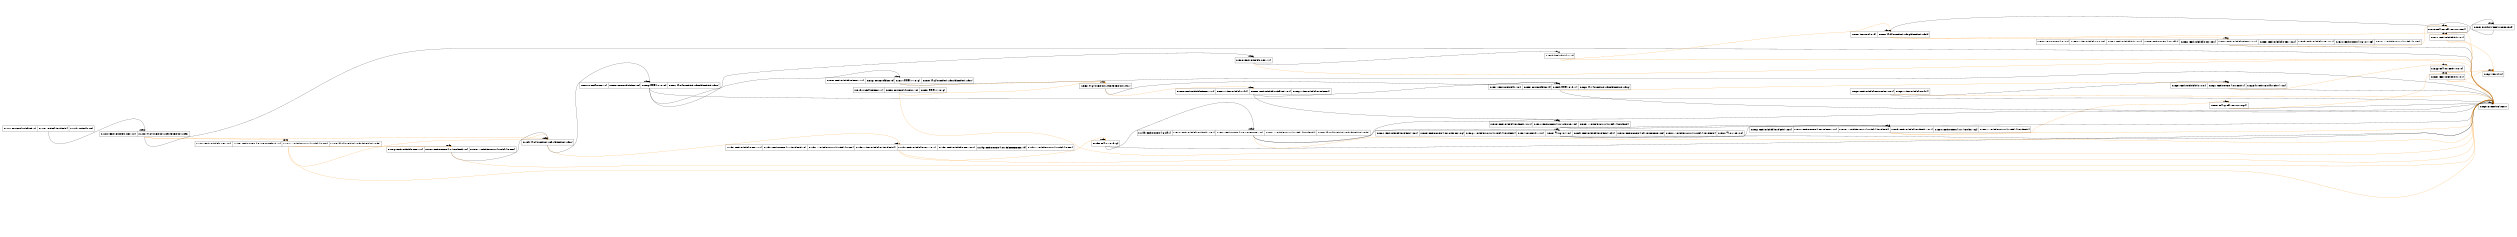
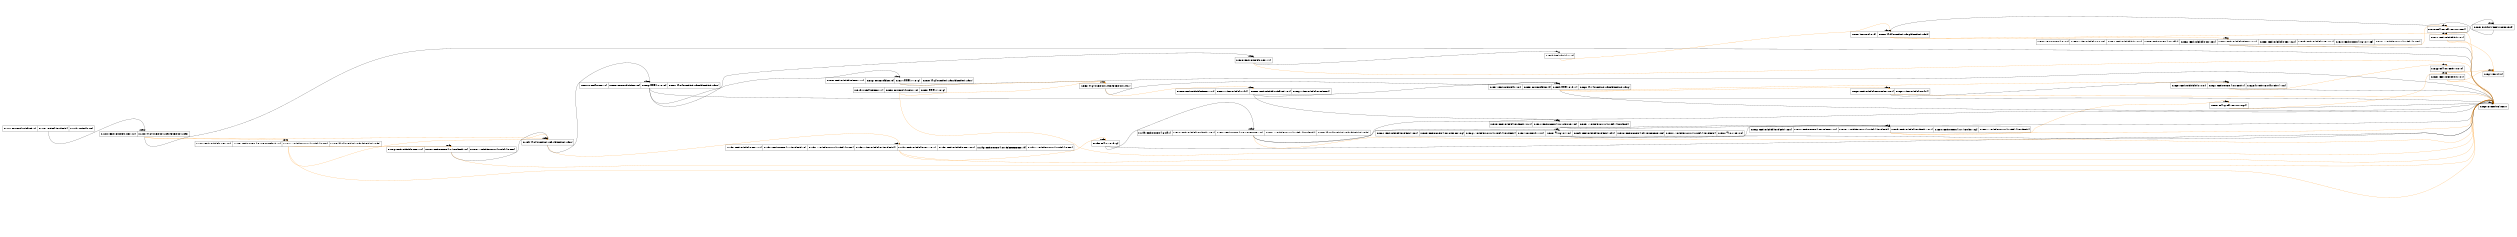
edge "14529: begin-for-in[v7,v8]" -> "14568: exceptional-return": removed
edge "14557: read-variable['fn',v8,-]" -> "14561: read-variable['returnFalse',v10,-]": added
